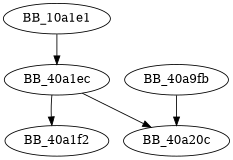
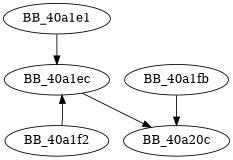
node "BB_10a1e1": label "BB_10a1e1" -> "BB_40a1e1"
node "BB_40a9fb": label "BB_40a9fb" -> "BB_40a1fb"
edge "BB_40a1ec" -> "BB_40a1f2": reversed
